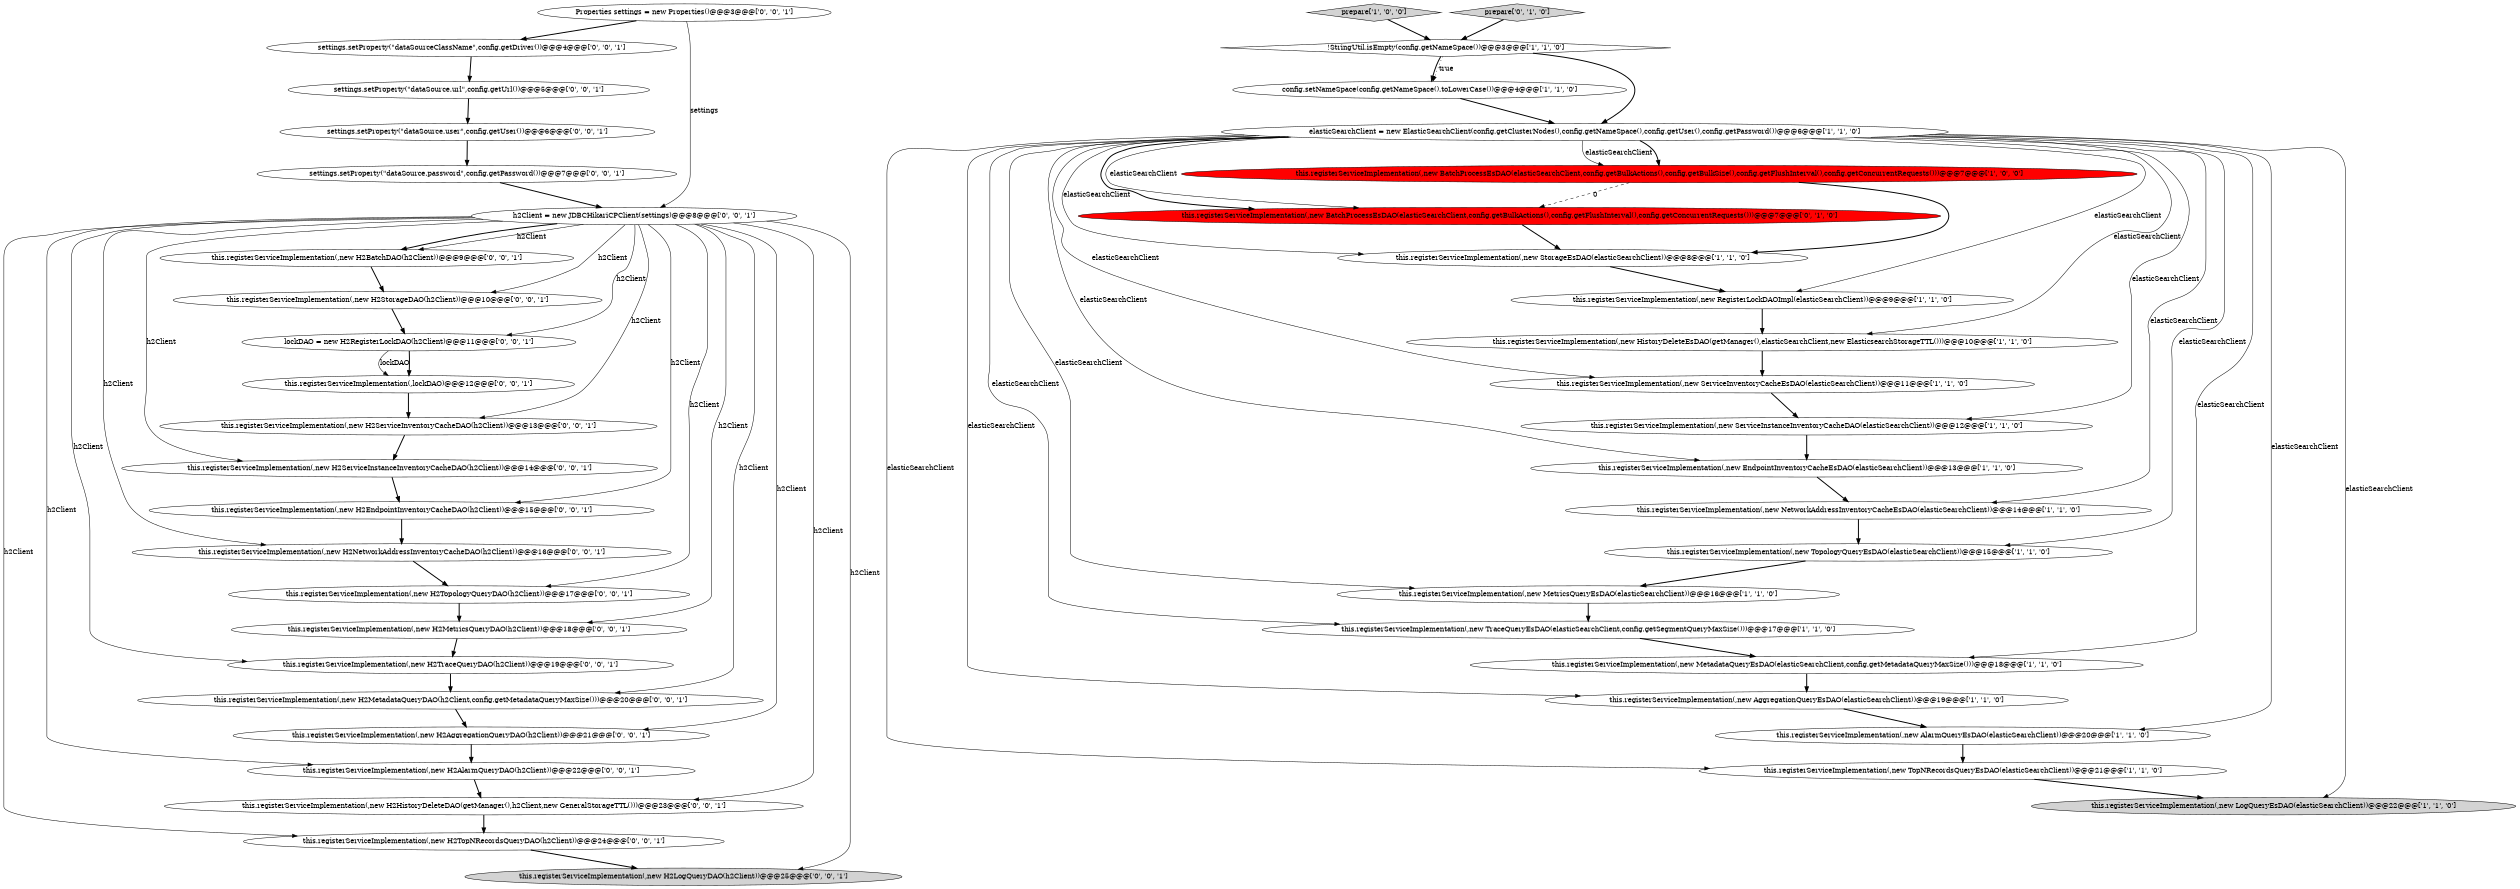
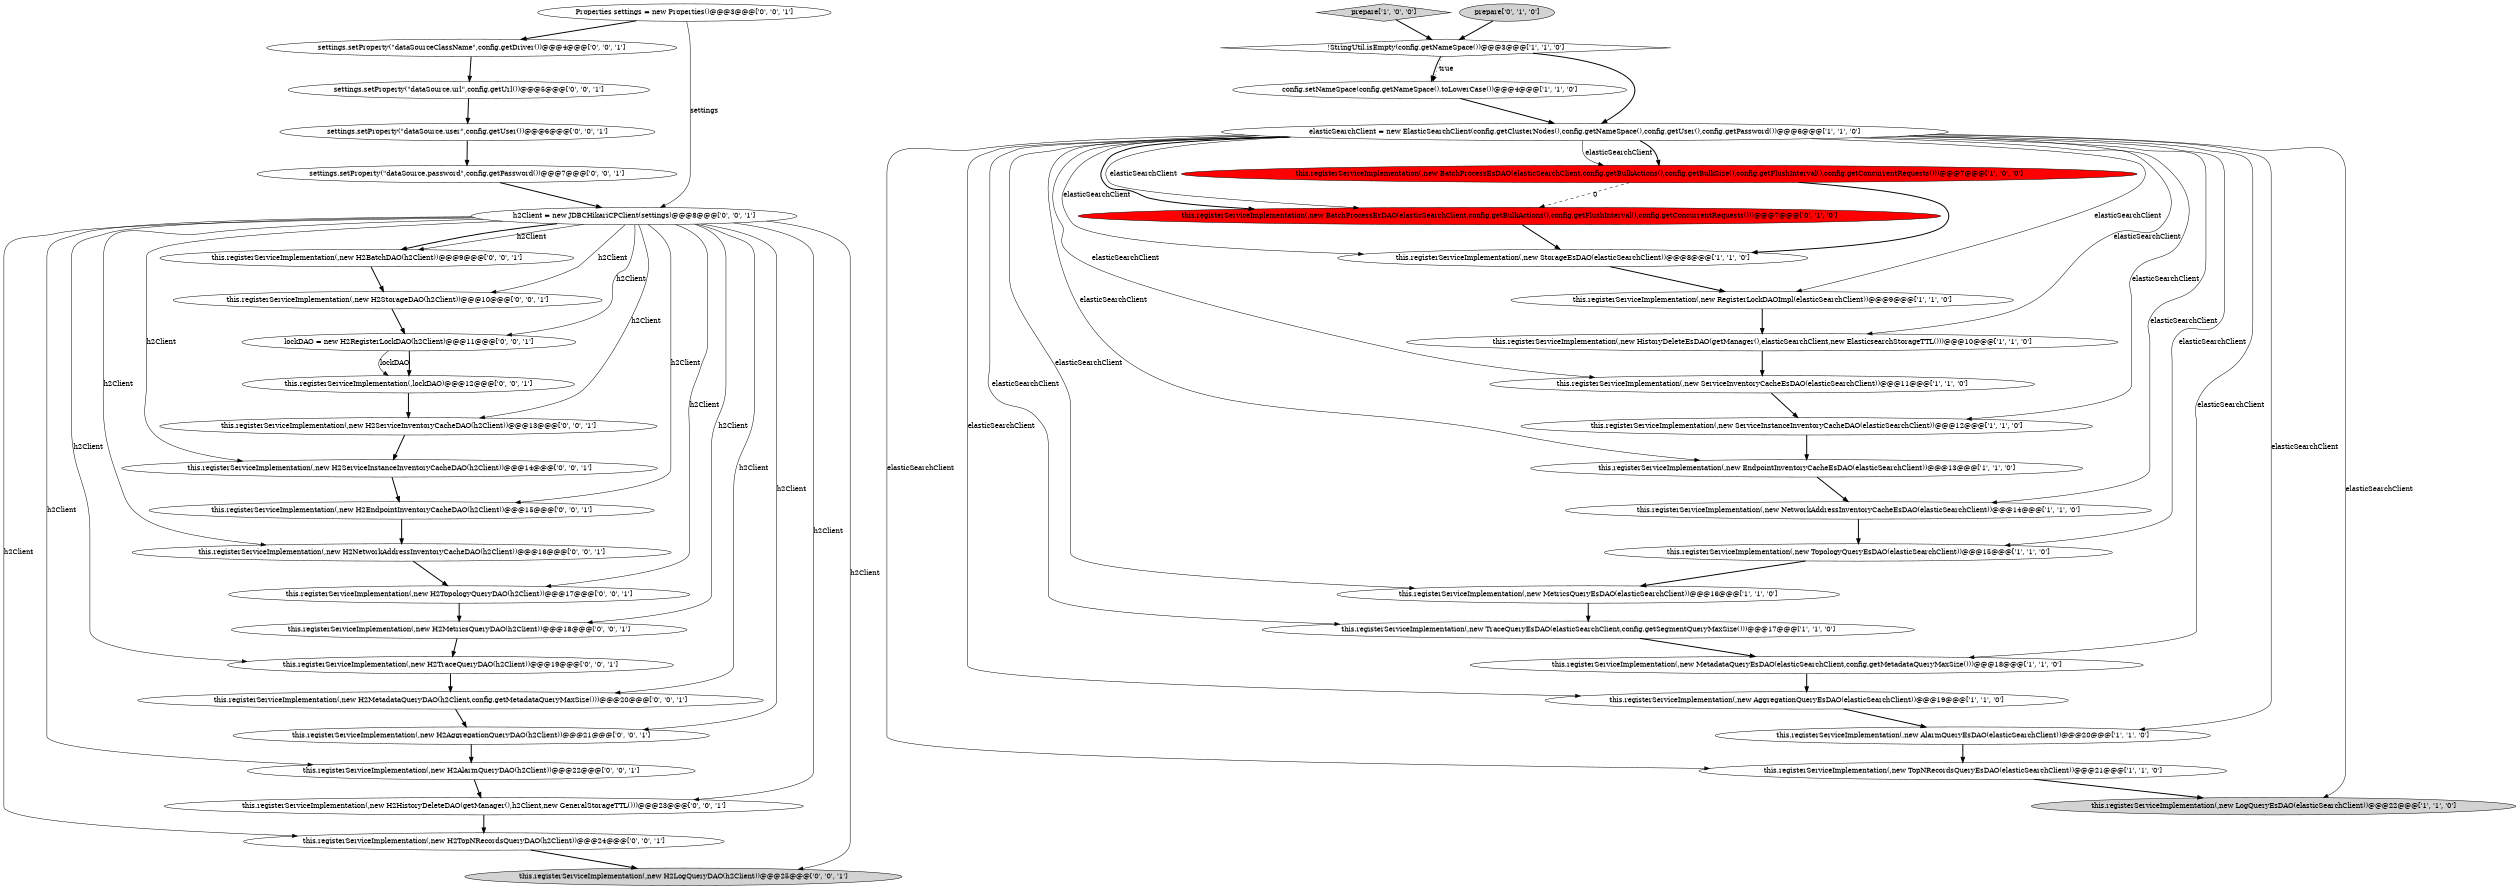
node "prepare['0', '1', '0']": shape diamond -> ellipse
